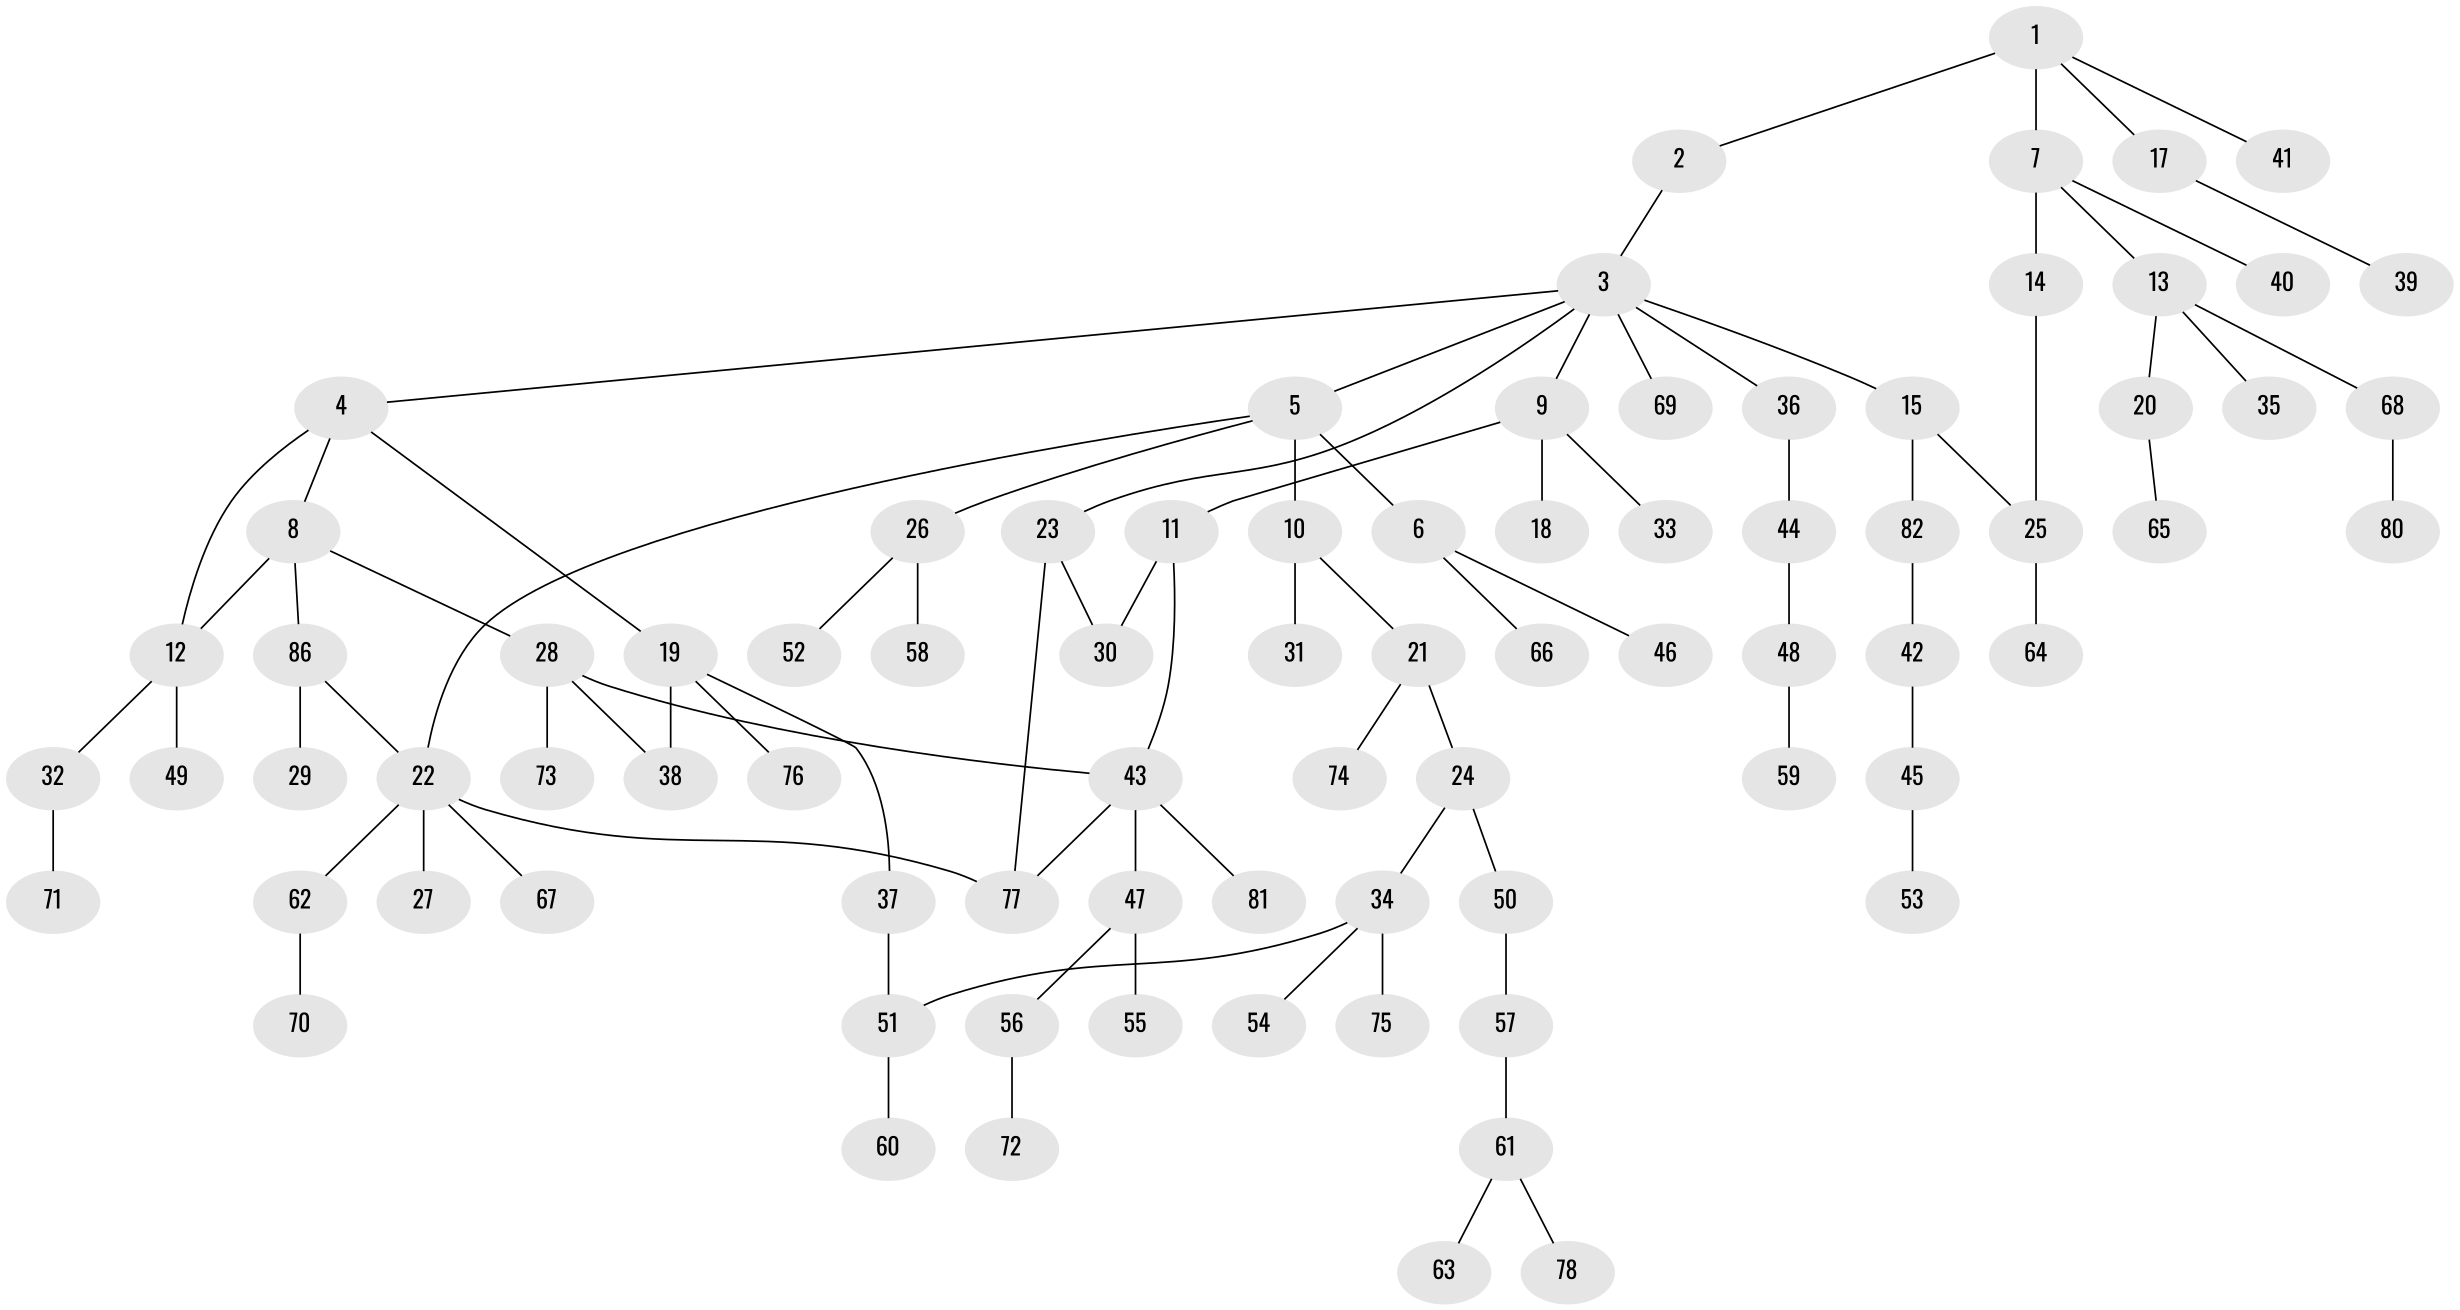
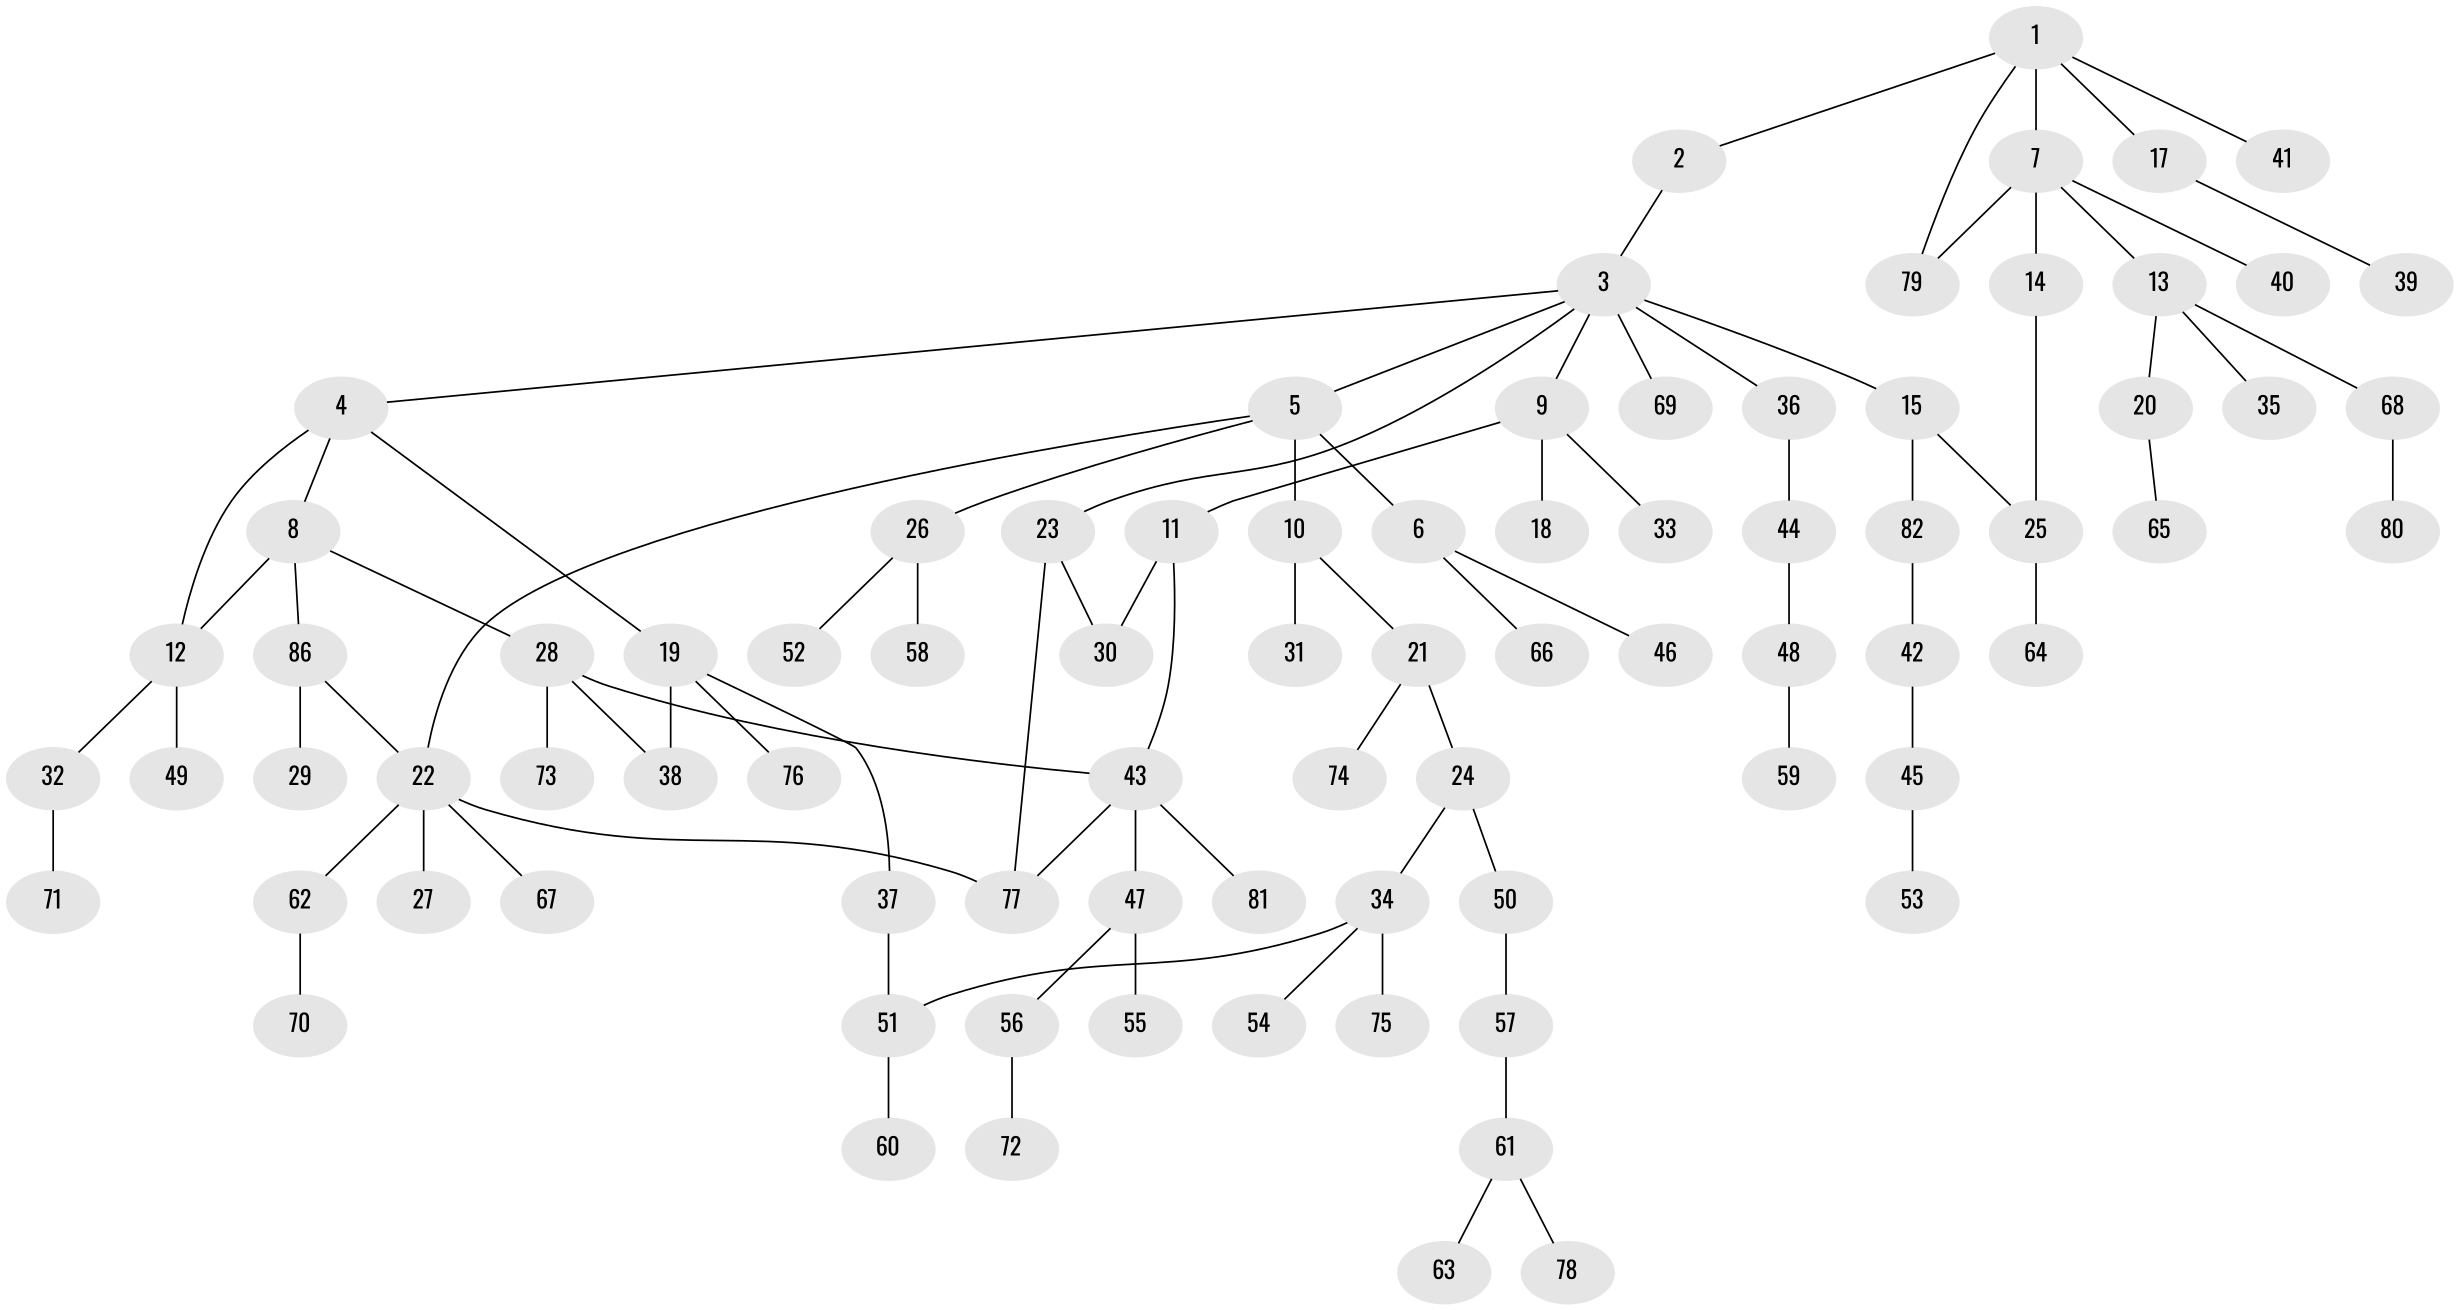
node "79": added
